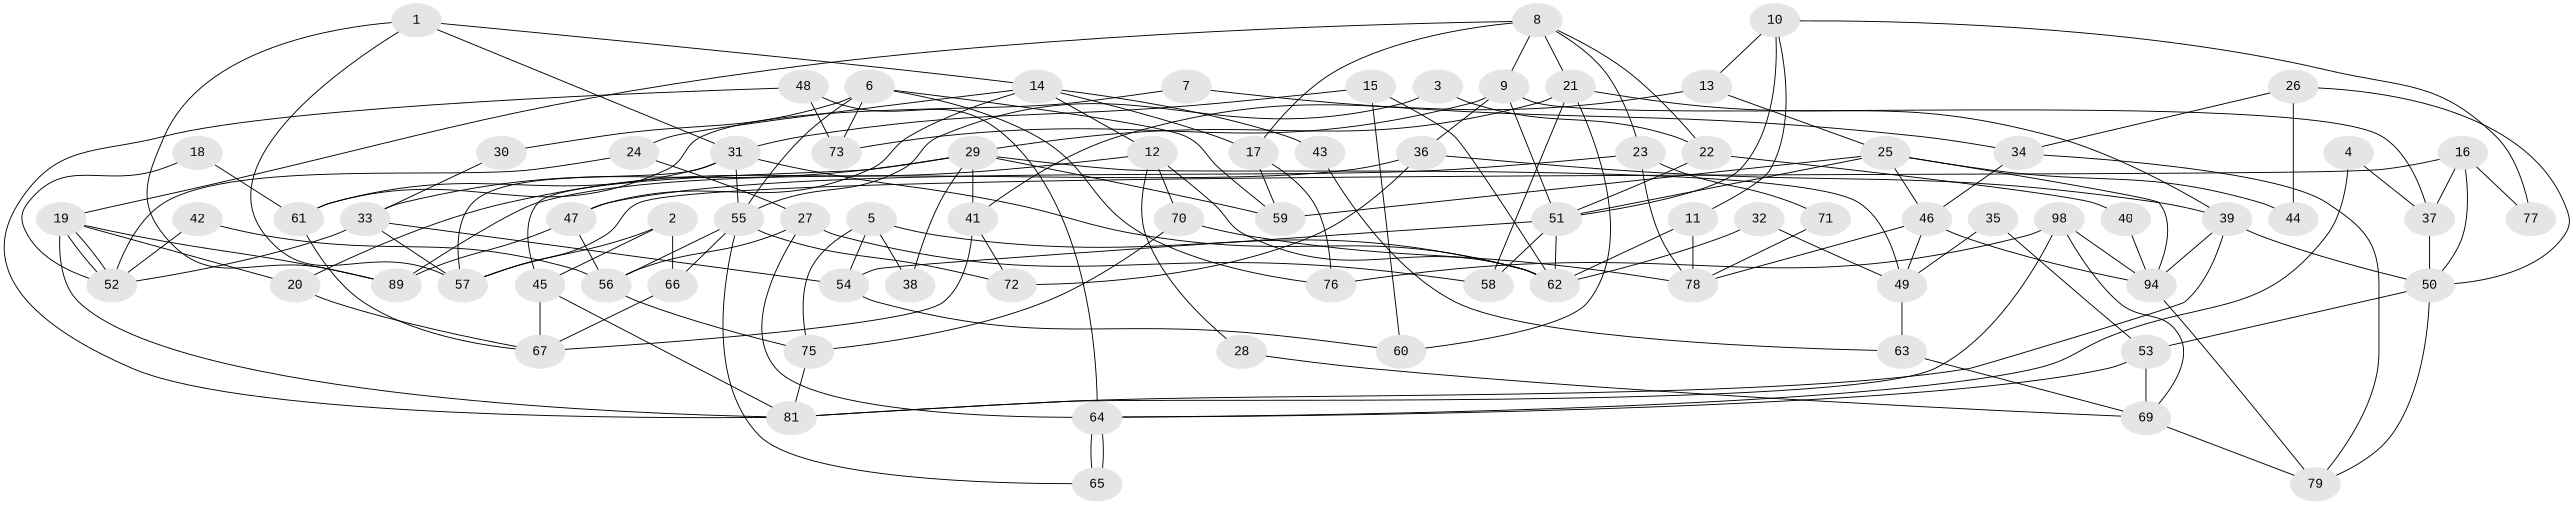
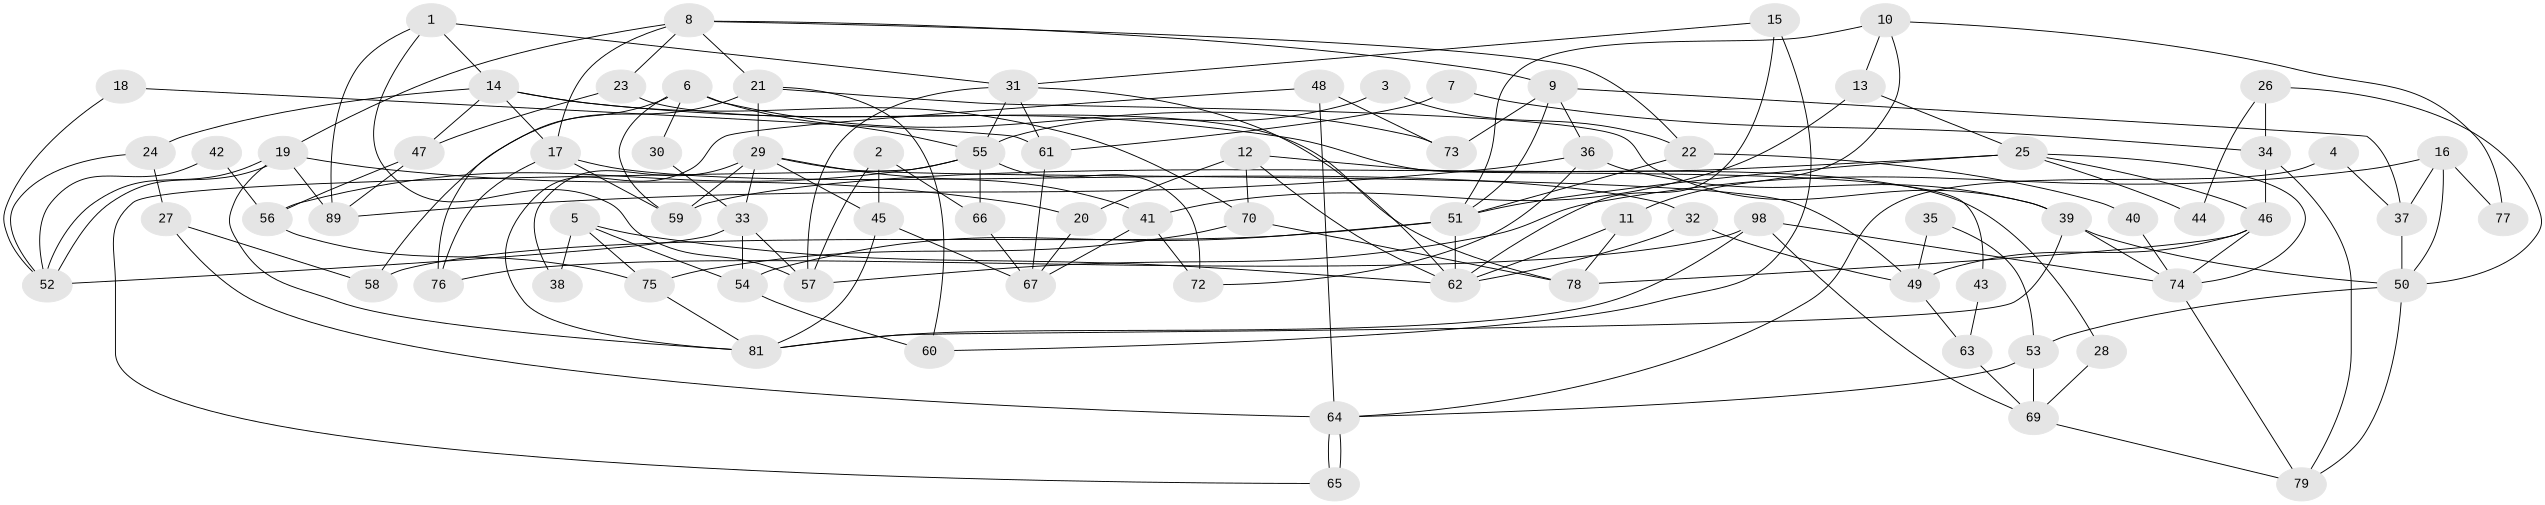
edge "14" -- "12": now "14" -- "70"
edge "17" -- "32": added
node "71": removed
edge "27" -- "56": removed
node "94": label "94" -> "74"
